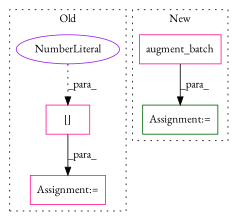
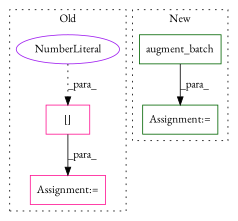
node "augment_batch": color deeppink -> darkgreen
